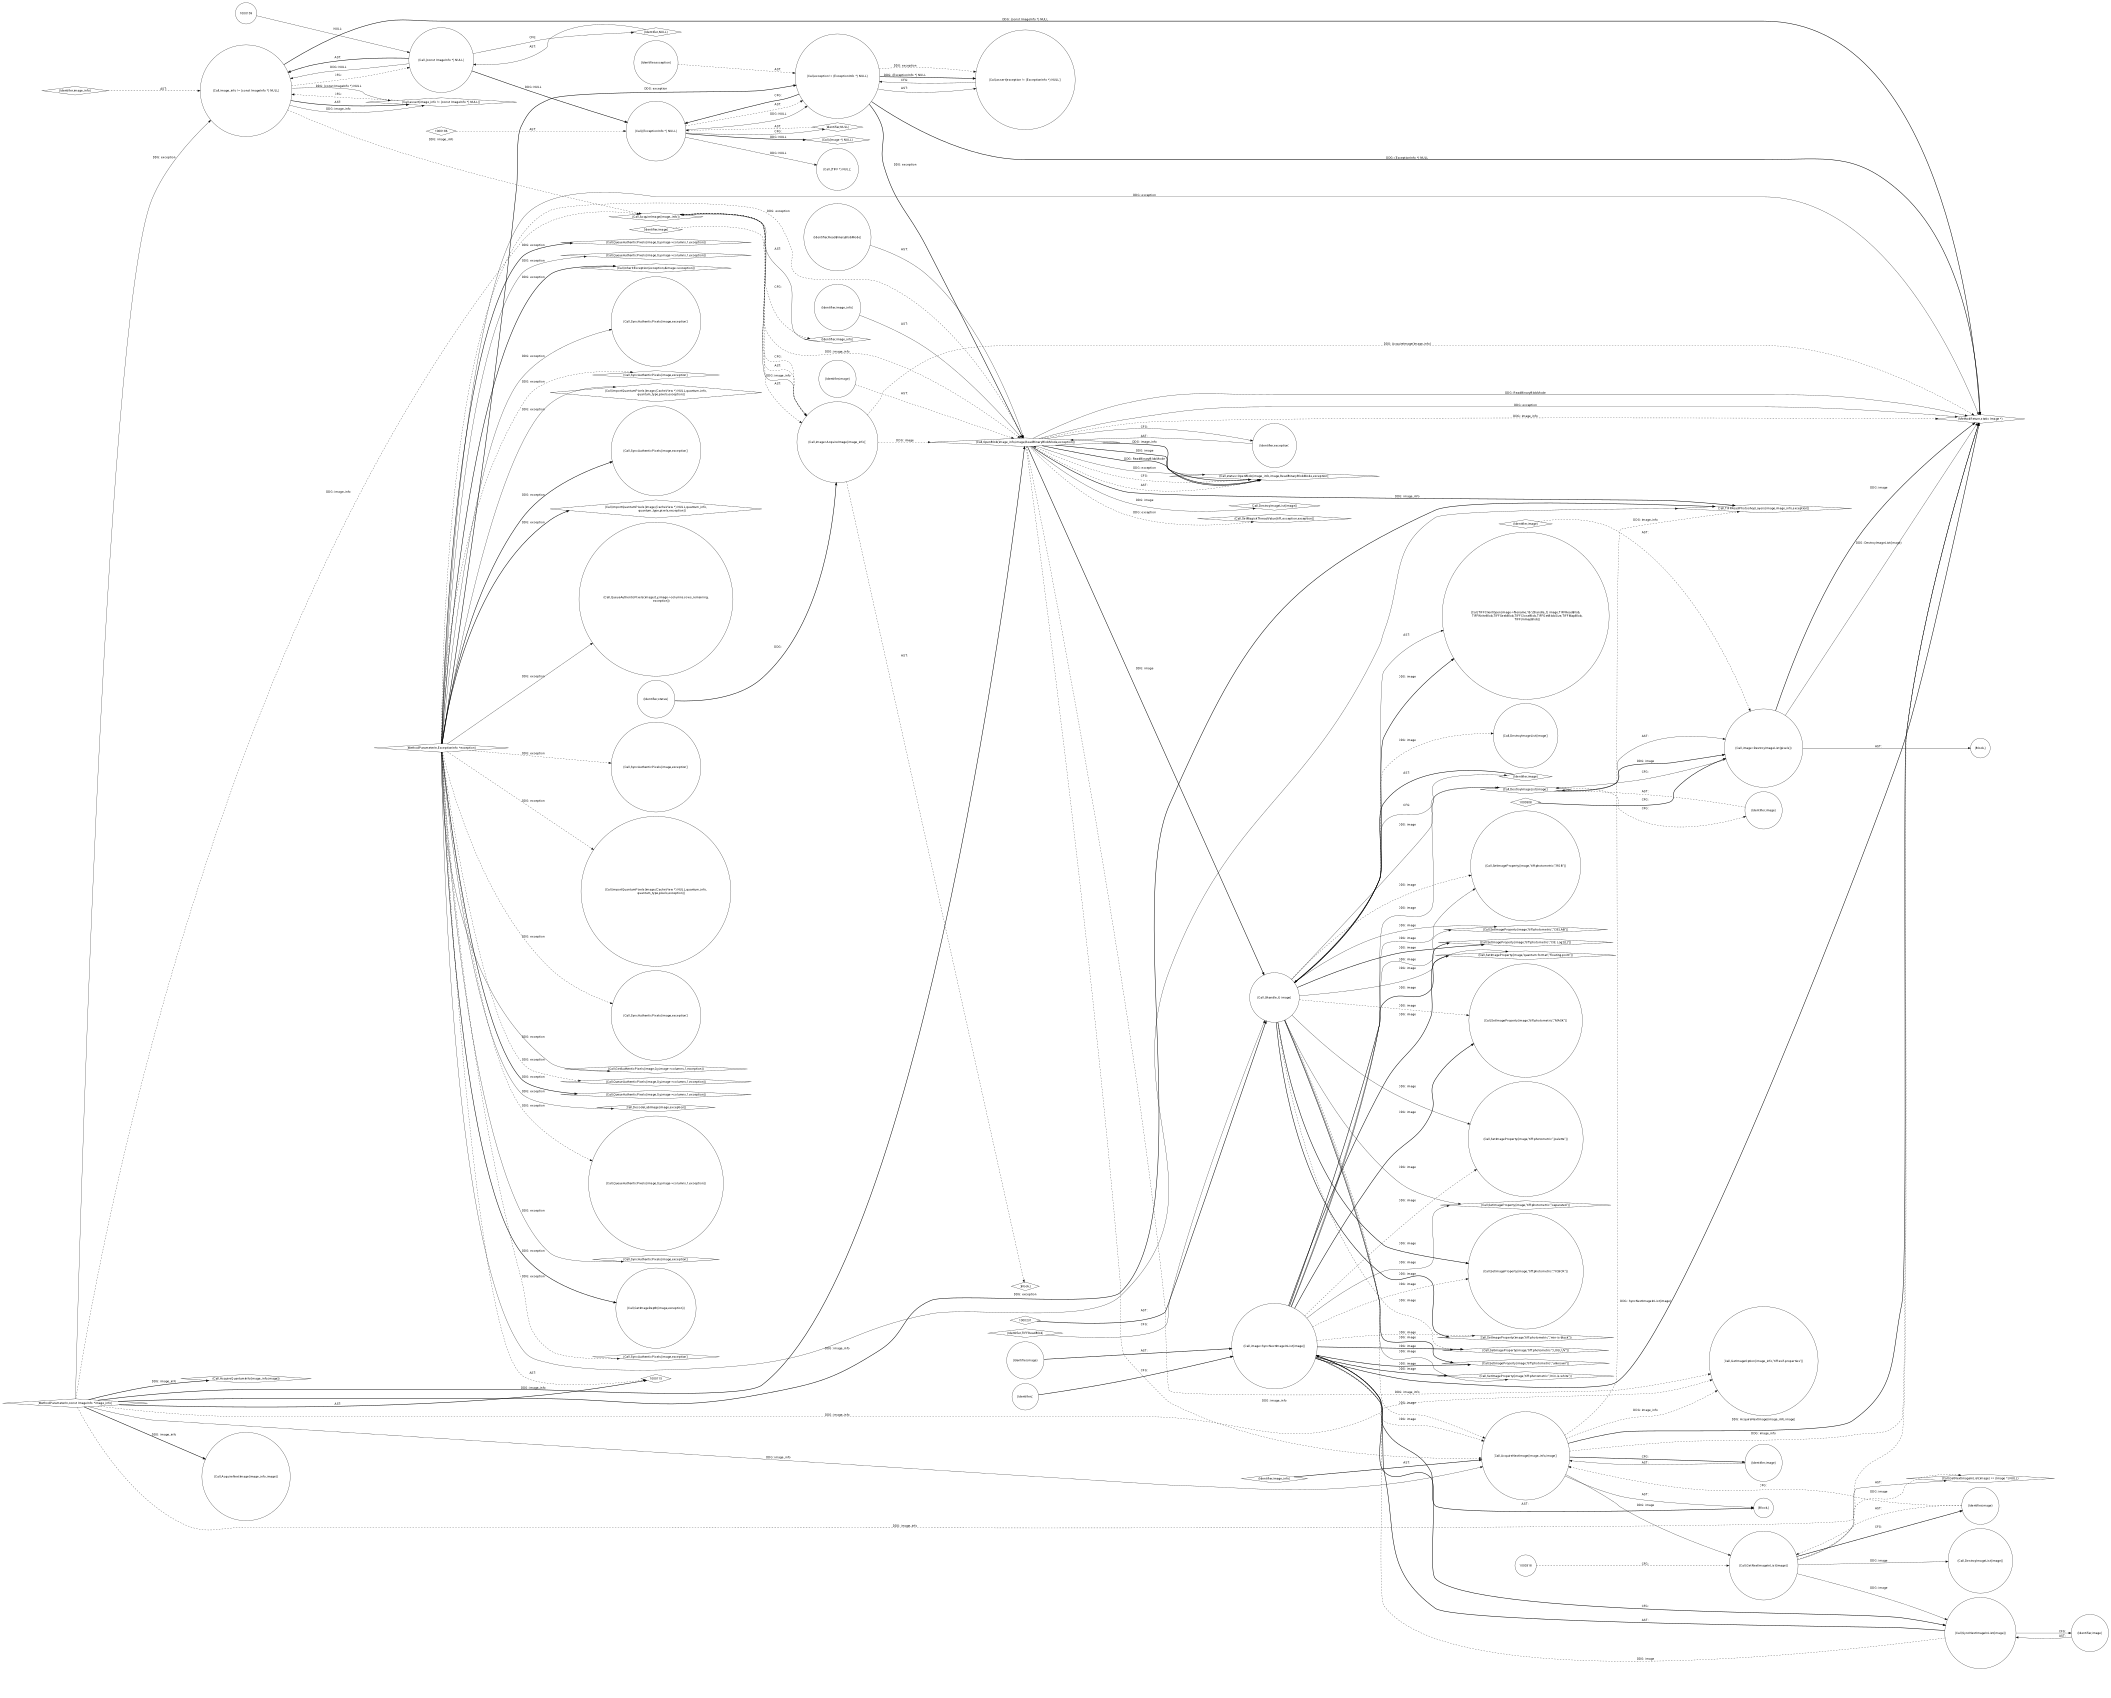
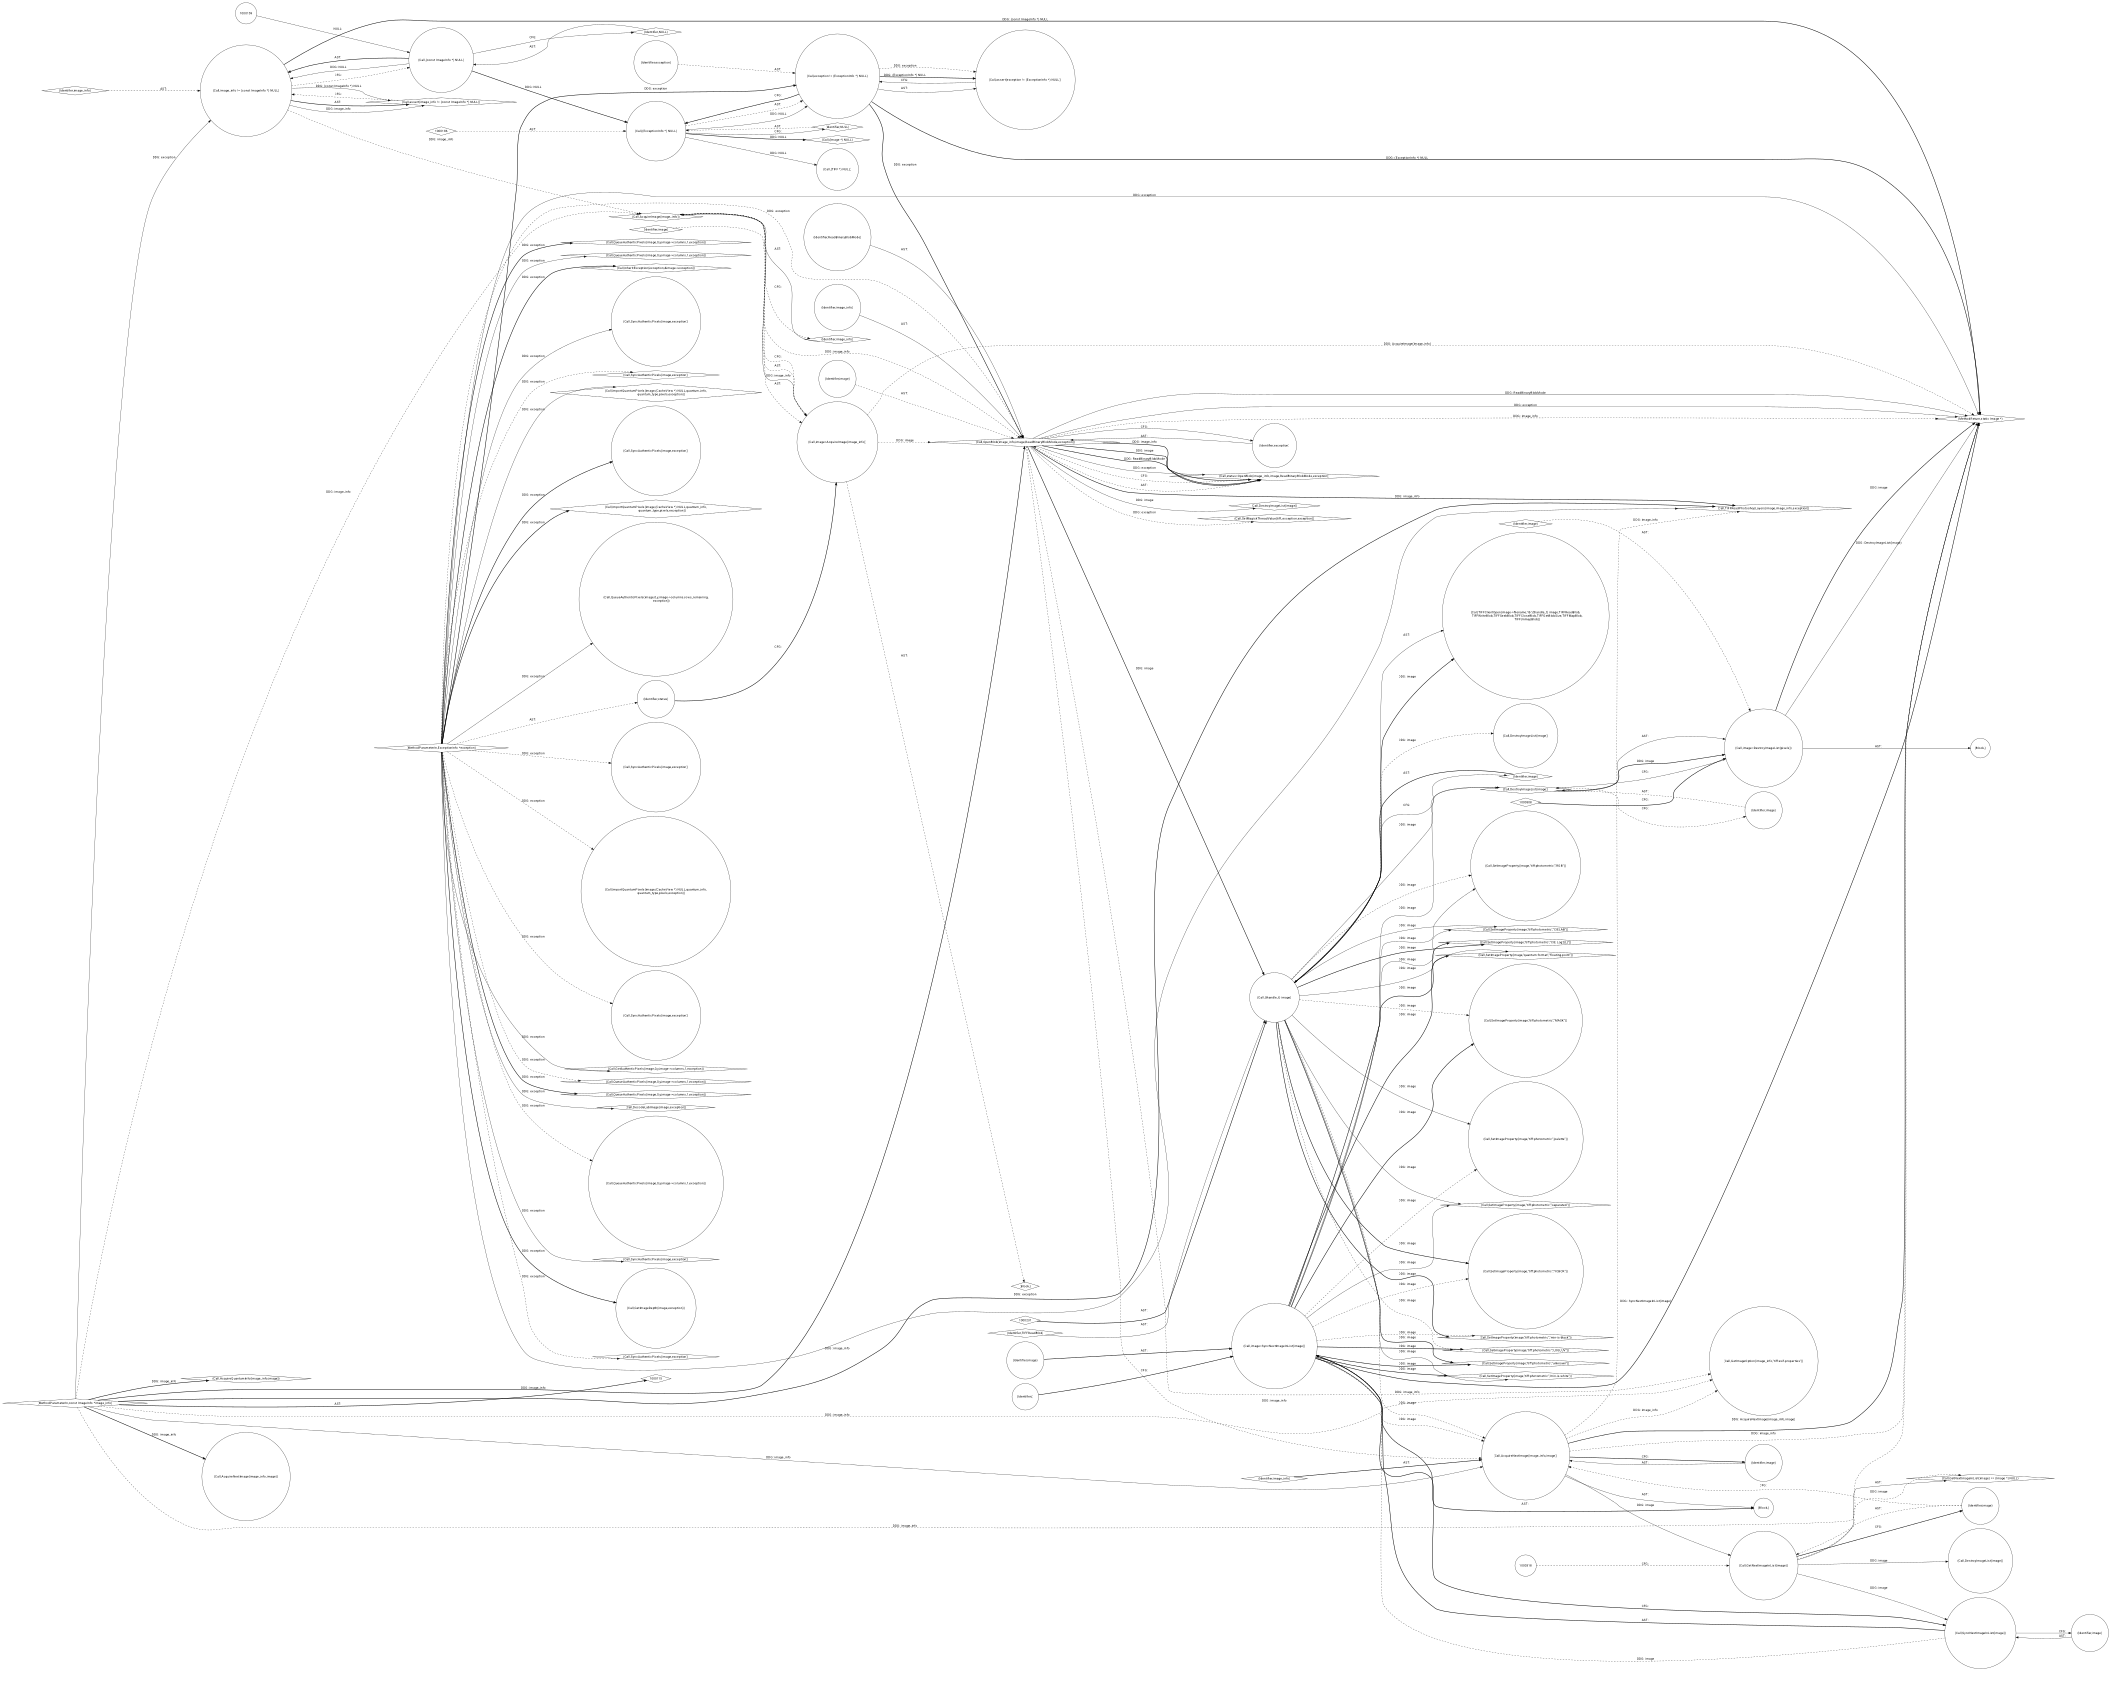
edge "(Identifier,status)" -> "(Call,image=AcquireImage(image_info))": label "DDG: " -> "CFG: "
edge "(MethodParameterIn,ExceptionInfo *exception)" -> "1000115": now "(MethodParameterIn,ExceptionInfo *exception)" -> "(Identifier,status)"
edge "(Identifier,TIFFReadBlob)" -> "(Call,(thandle_t) image)": label "CFG: " -> "AST: "
